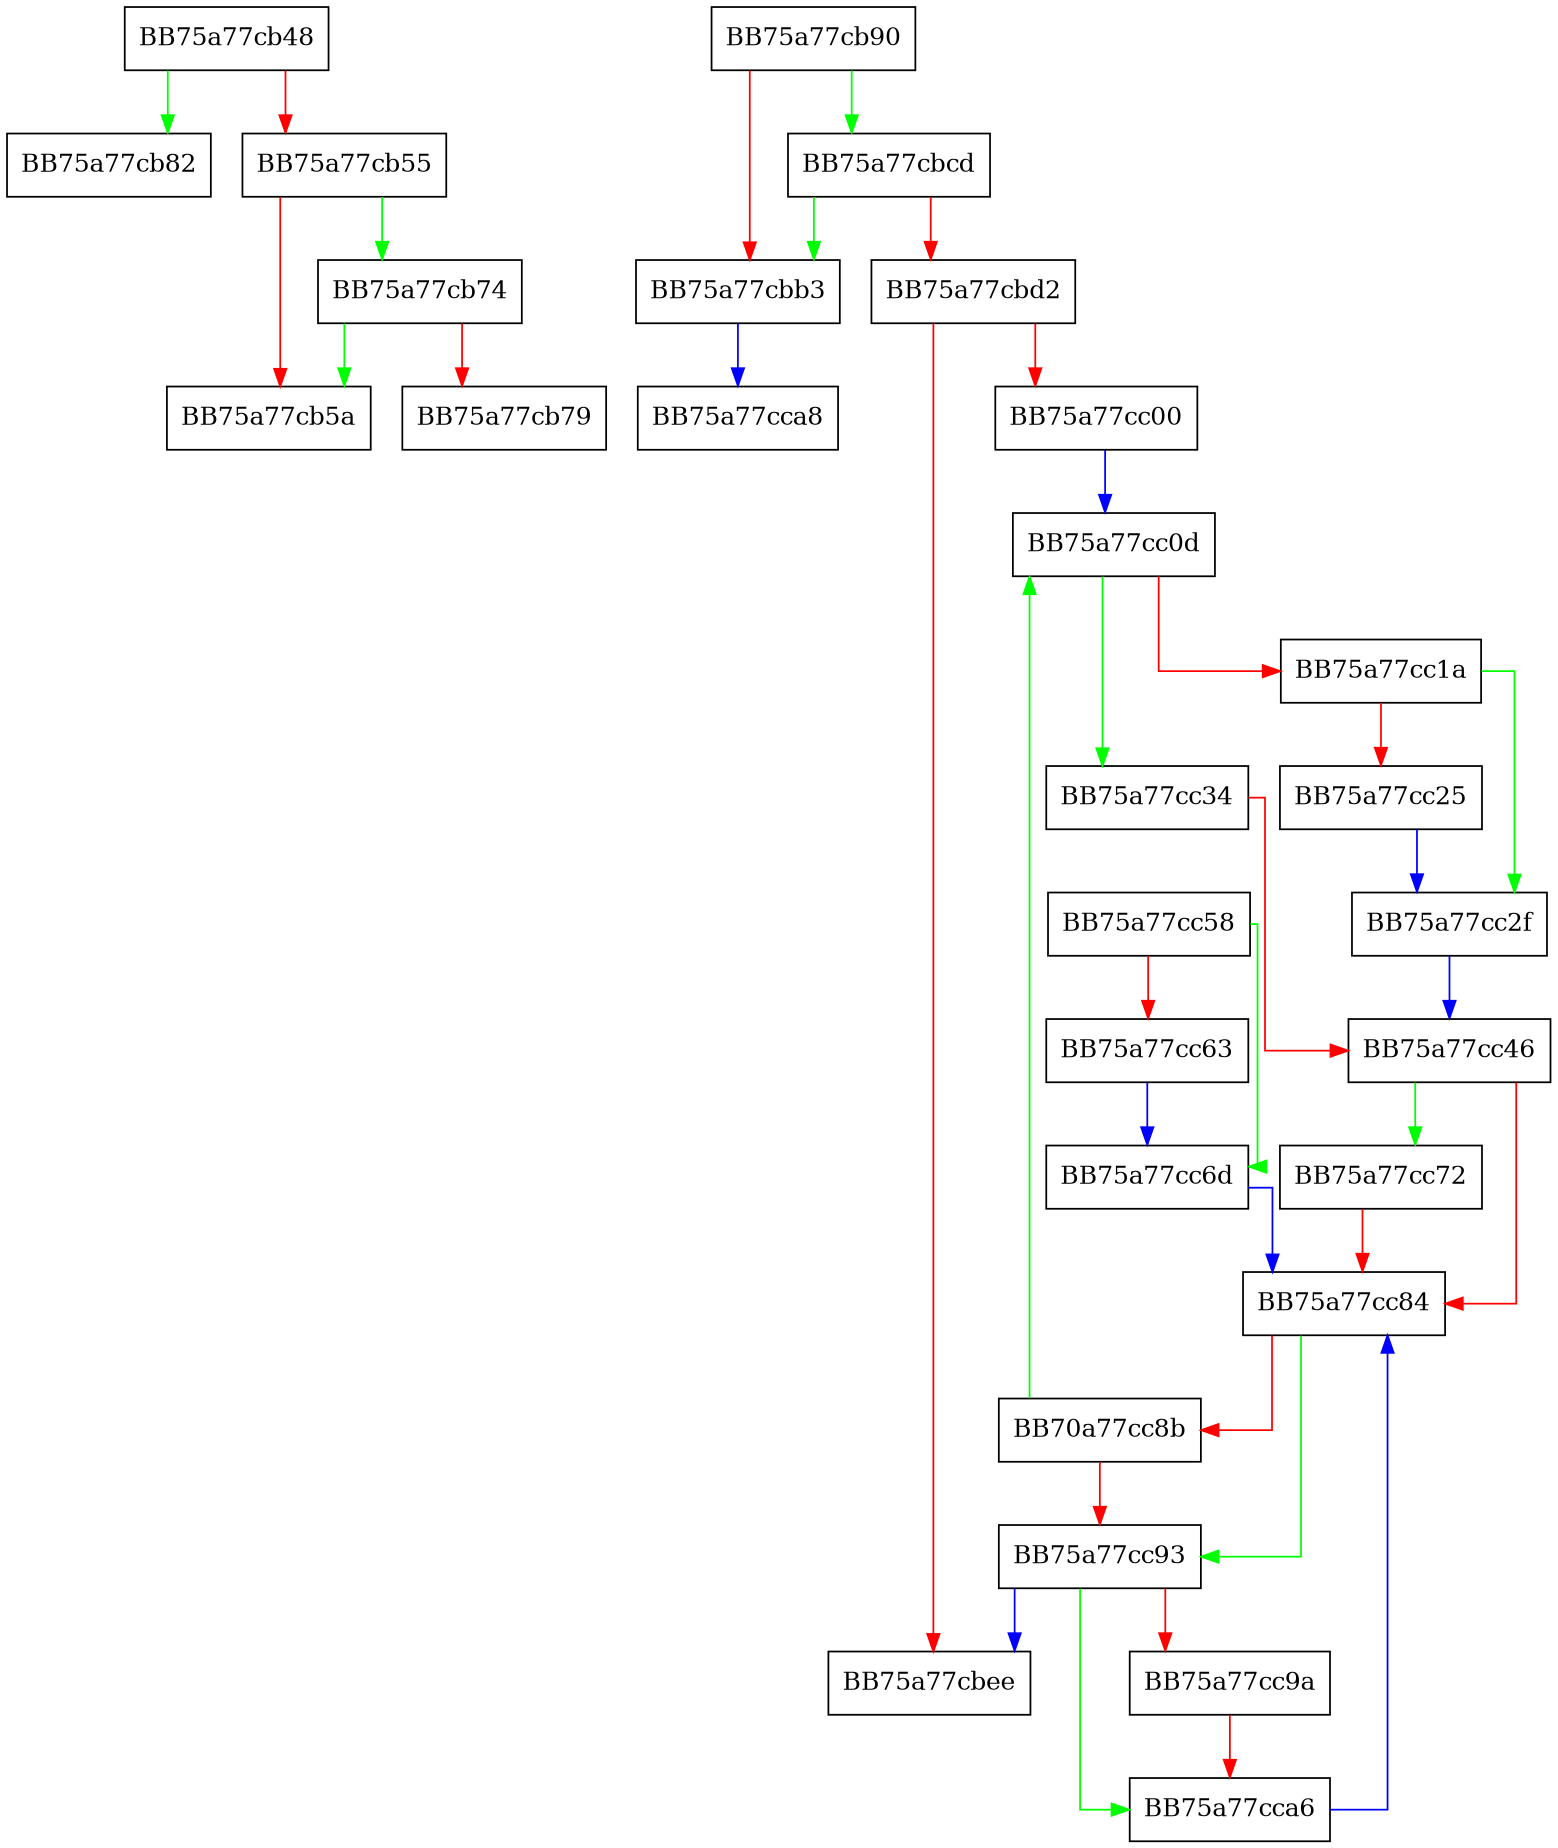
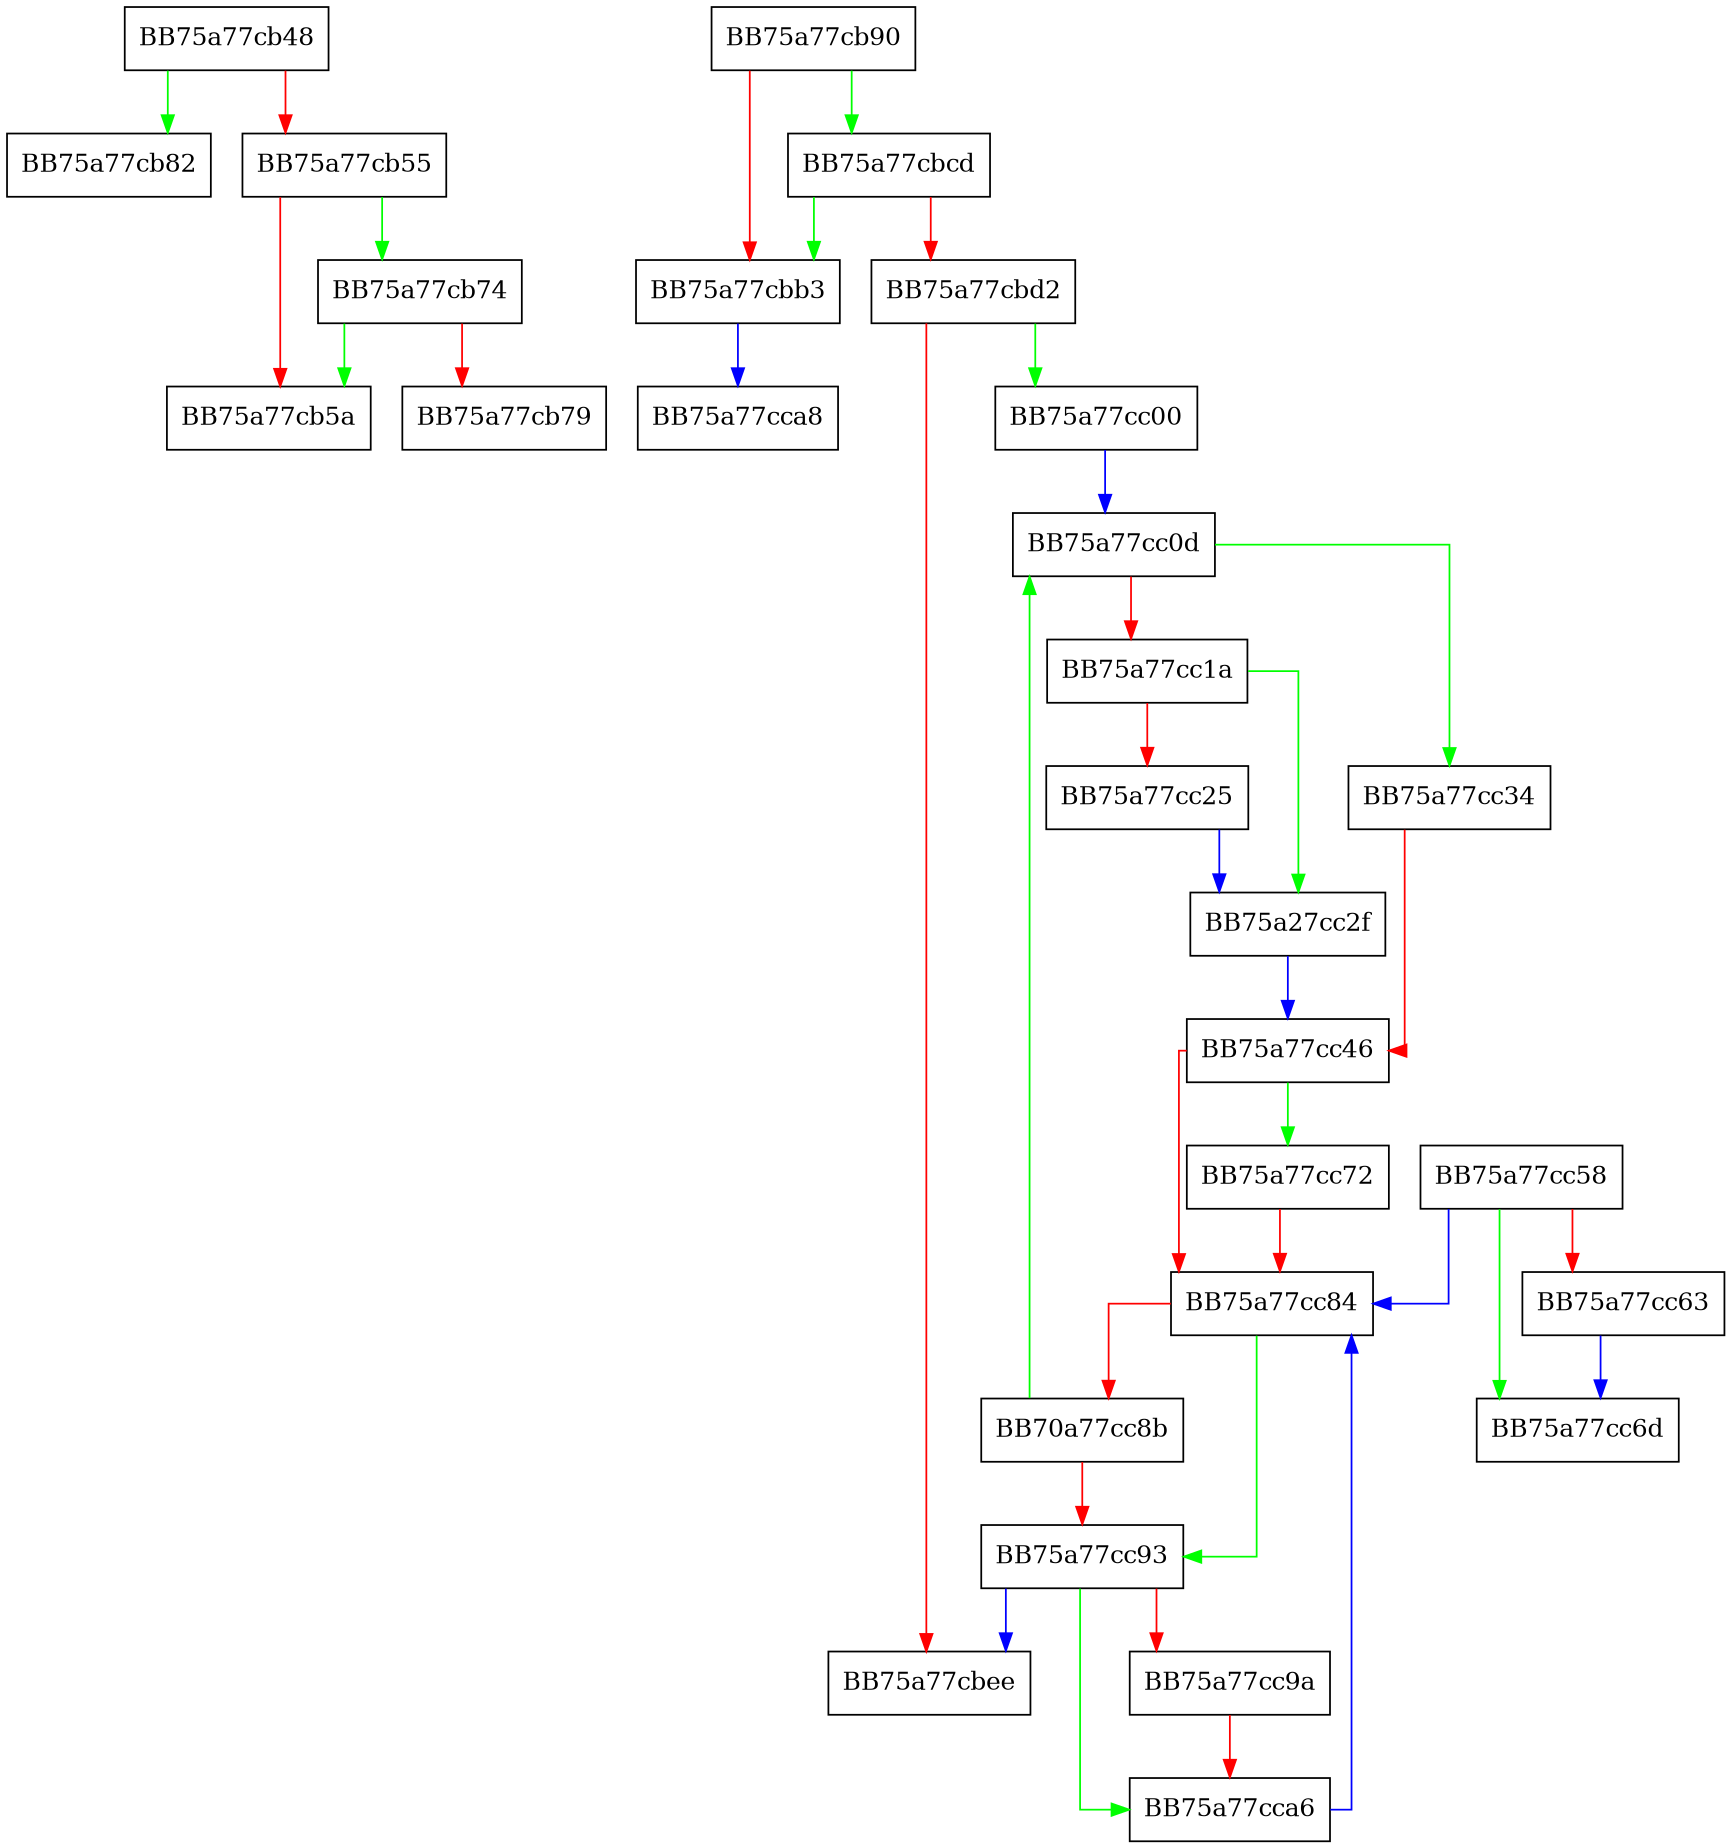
edge "BB75a77cbd2" -> "BB75a77cc00": color red -> green
node "BB75a77cc2f": label "BB75a77cc2f" -> "BB75a27cc2f"
edge "BB75a77cc6d" -> "BB75a77cc84": now "BB75a77cc58" -> "BB75a77cc84"
